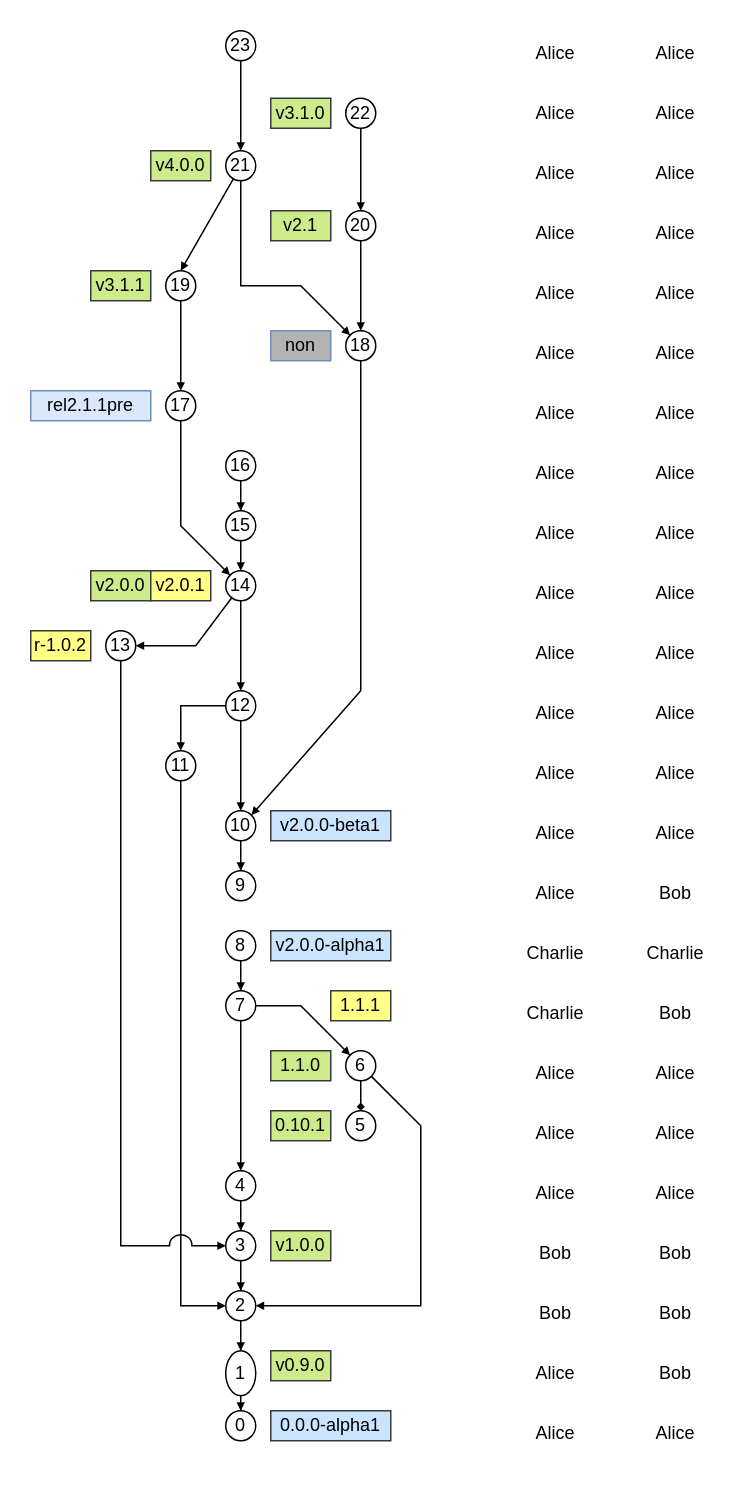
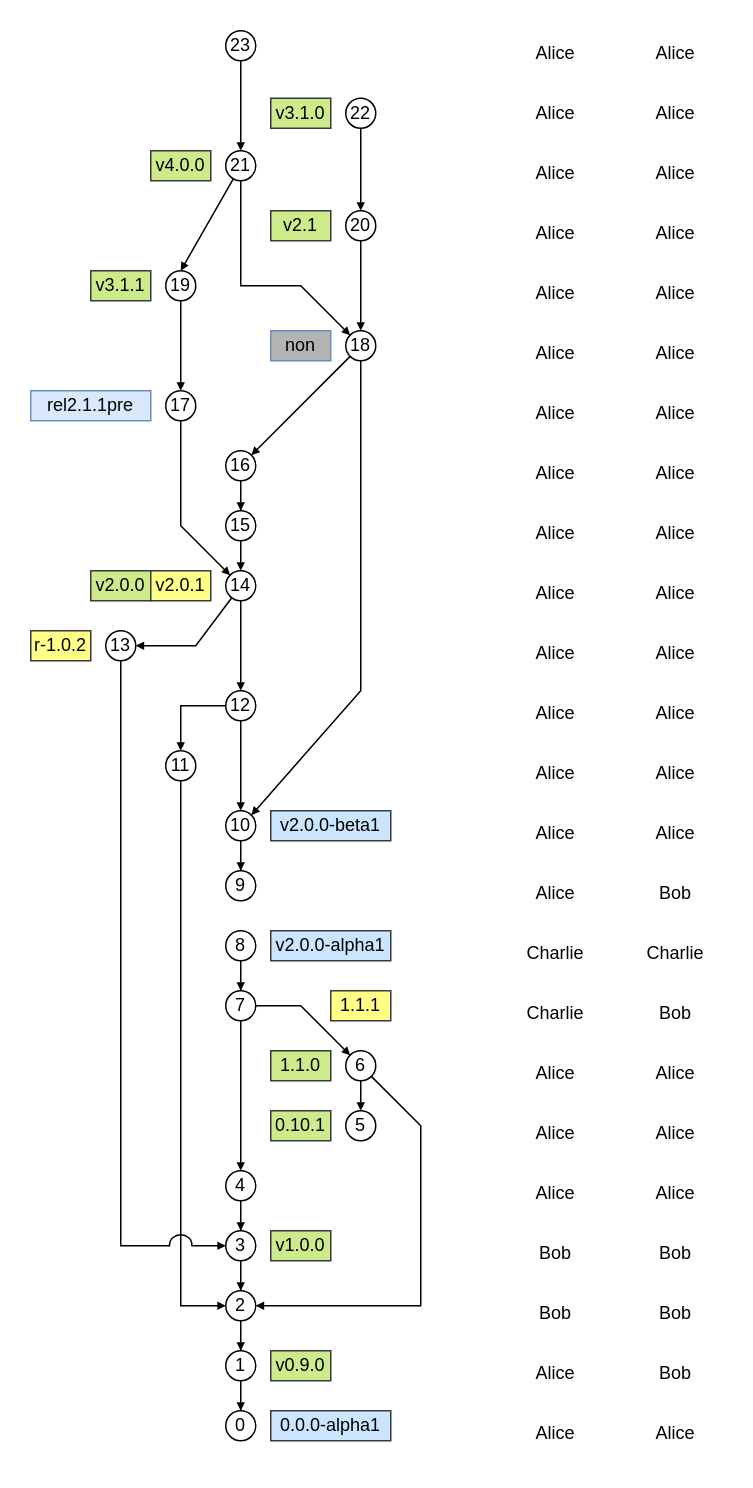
edge "18" -> "16": added
edge "6" -> "5": arrowhead diamond -> block
node "1": size 30x45 -> 30x30
